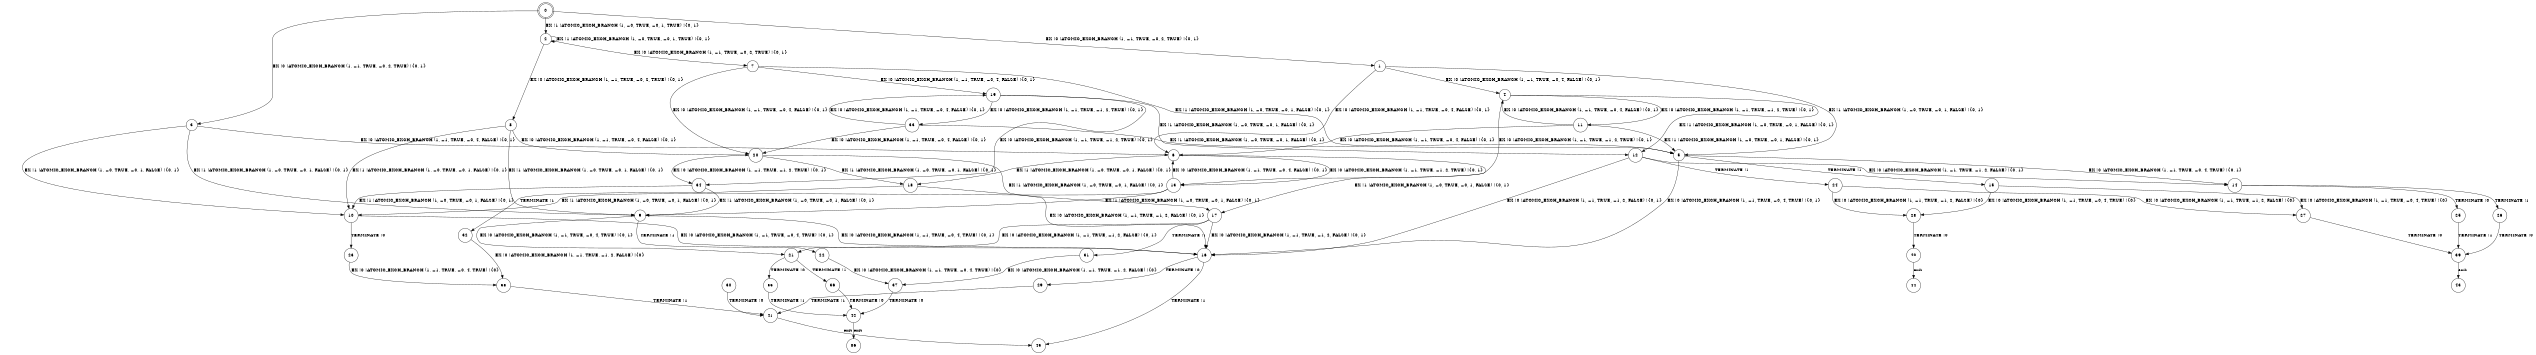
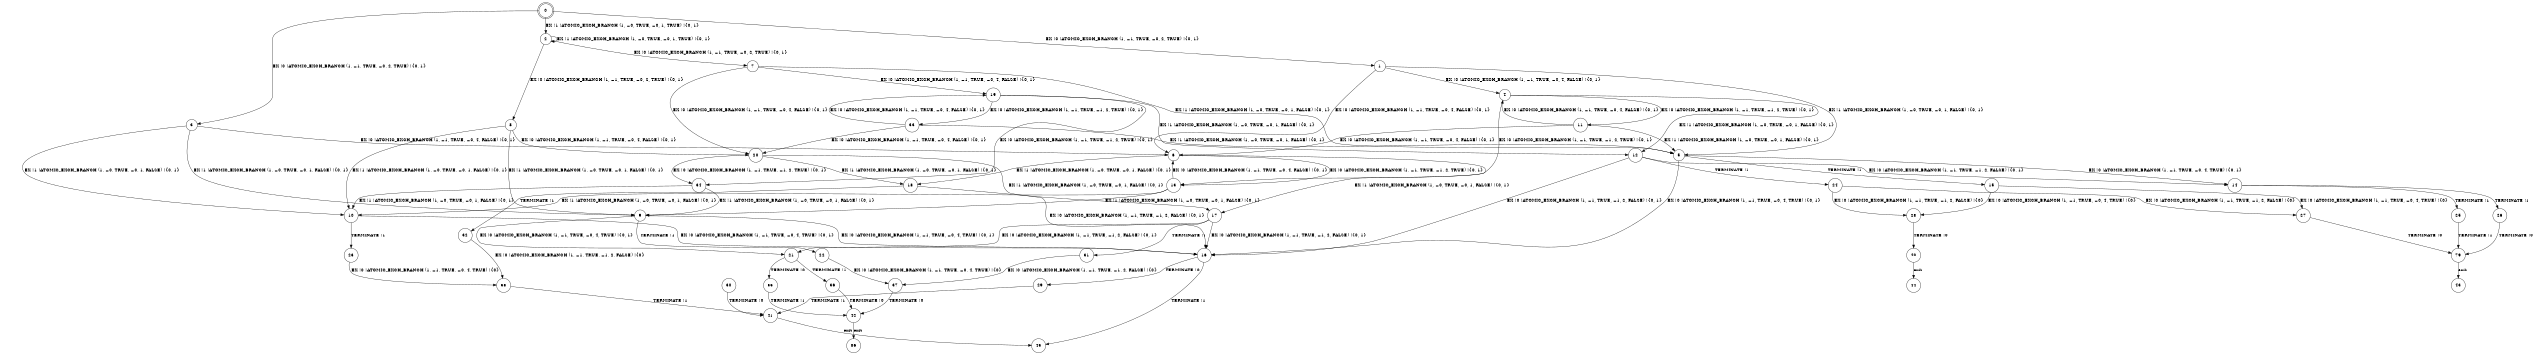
edge "14" -> "25": label "TERMINATE !0" -> "TERMINATE !1"
edge "10" -> "23": label "TERMINATE !0" -> "TERMINATE !1"
node "39": label "39" -> "79"
